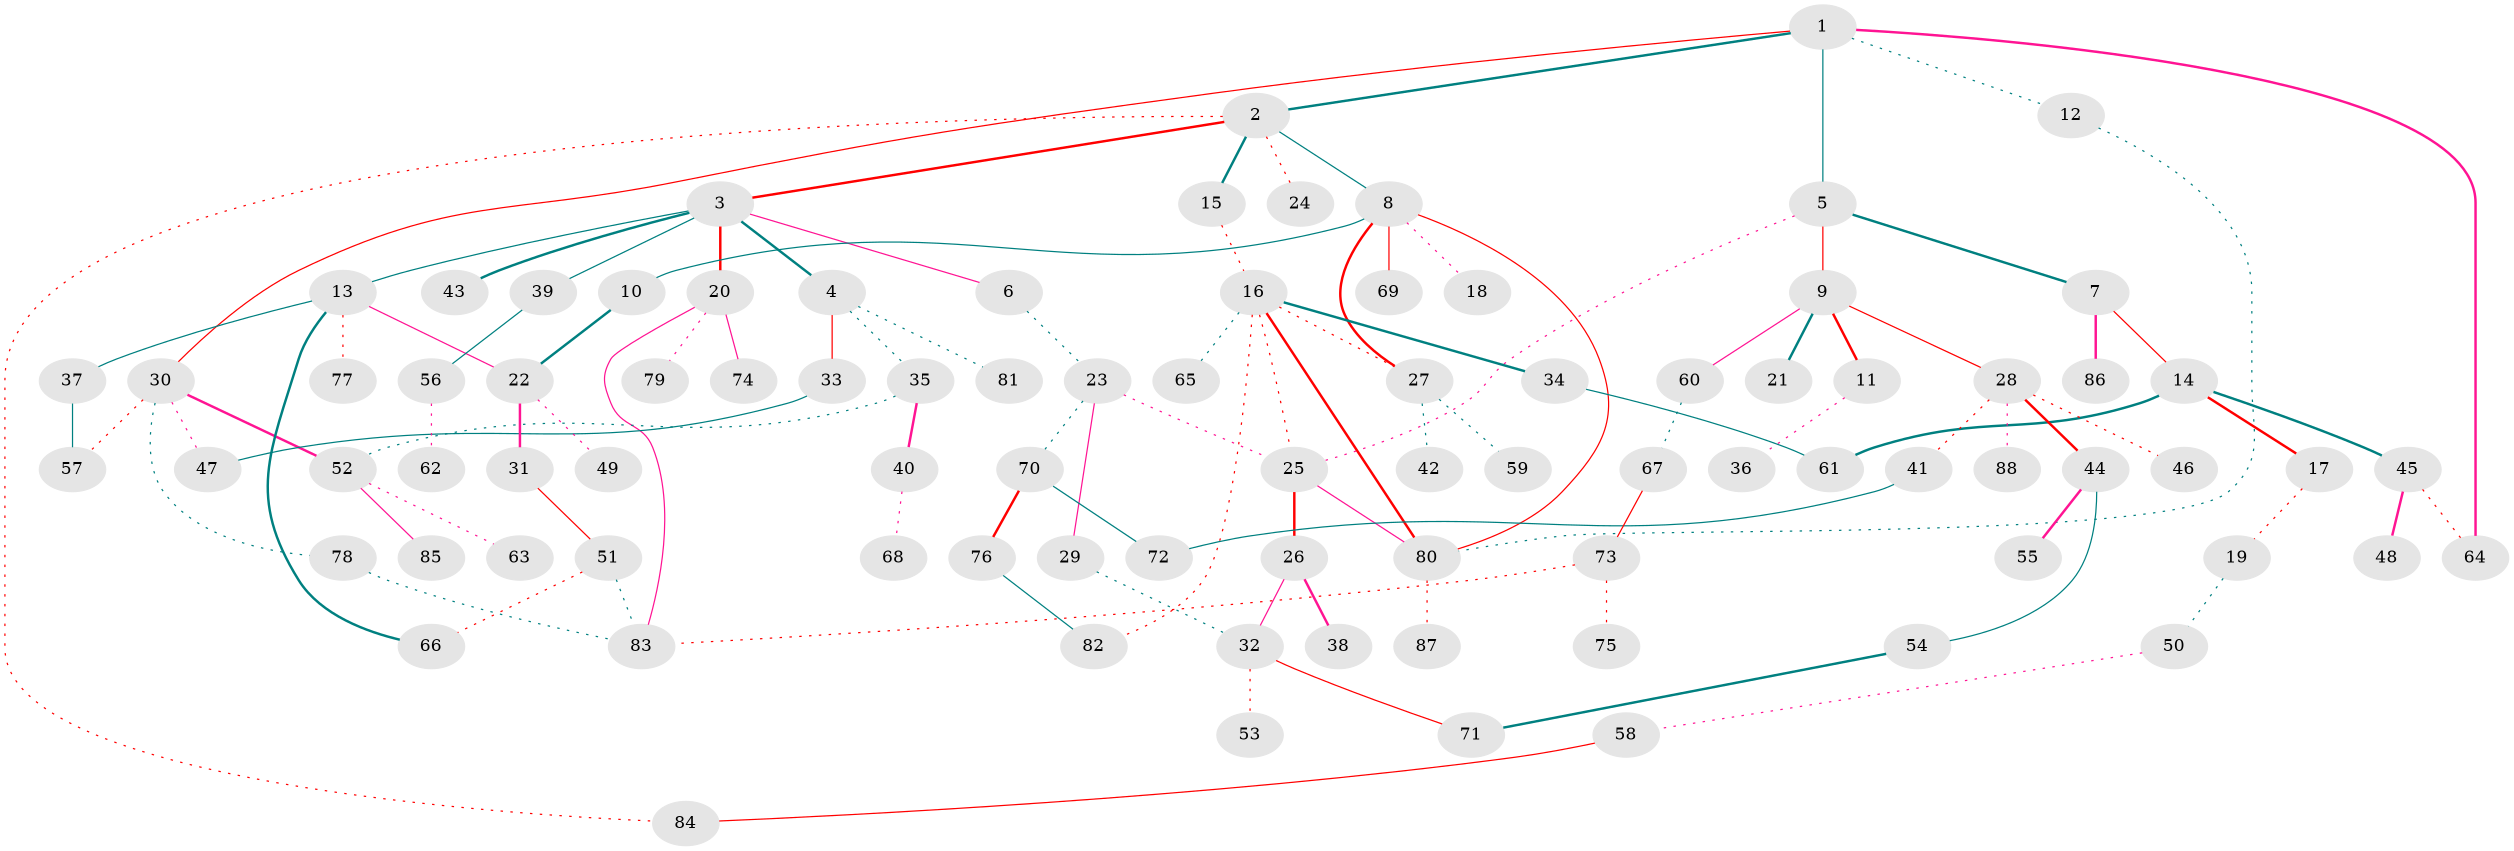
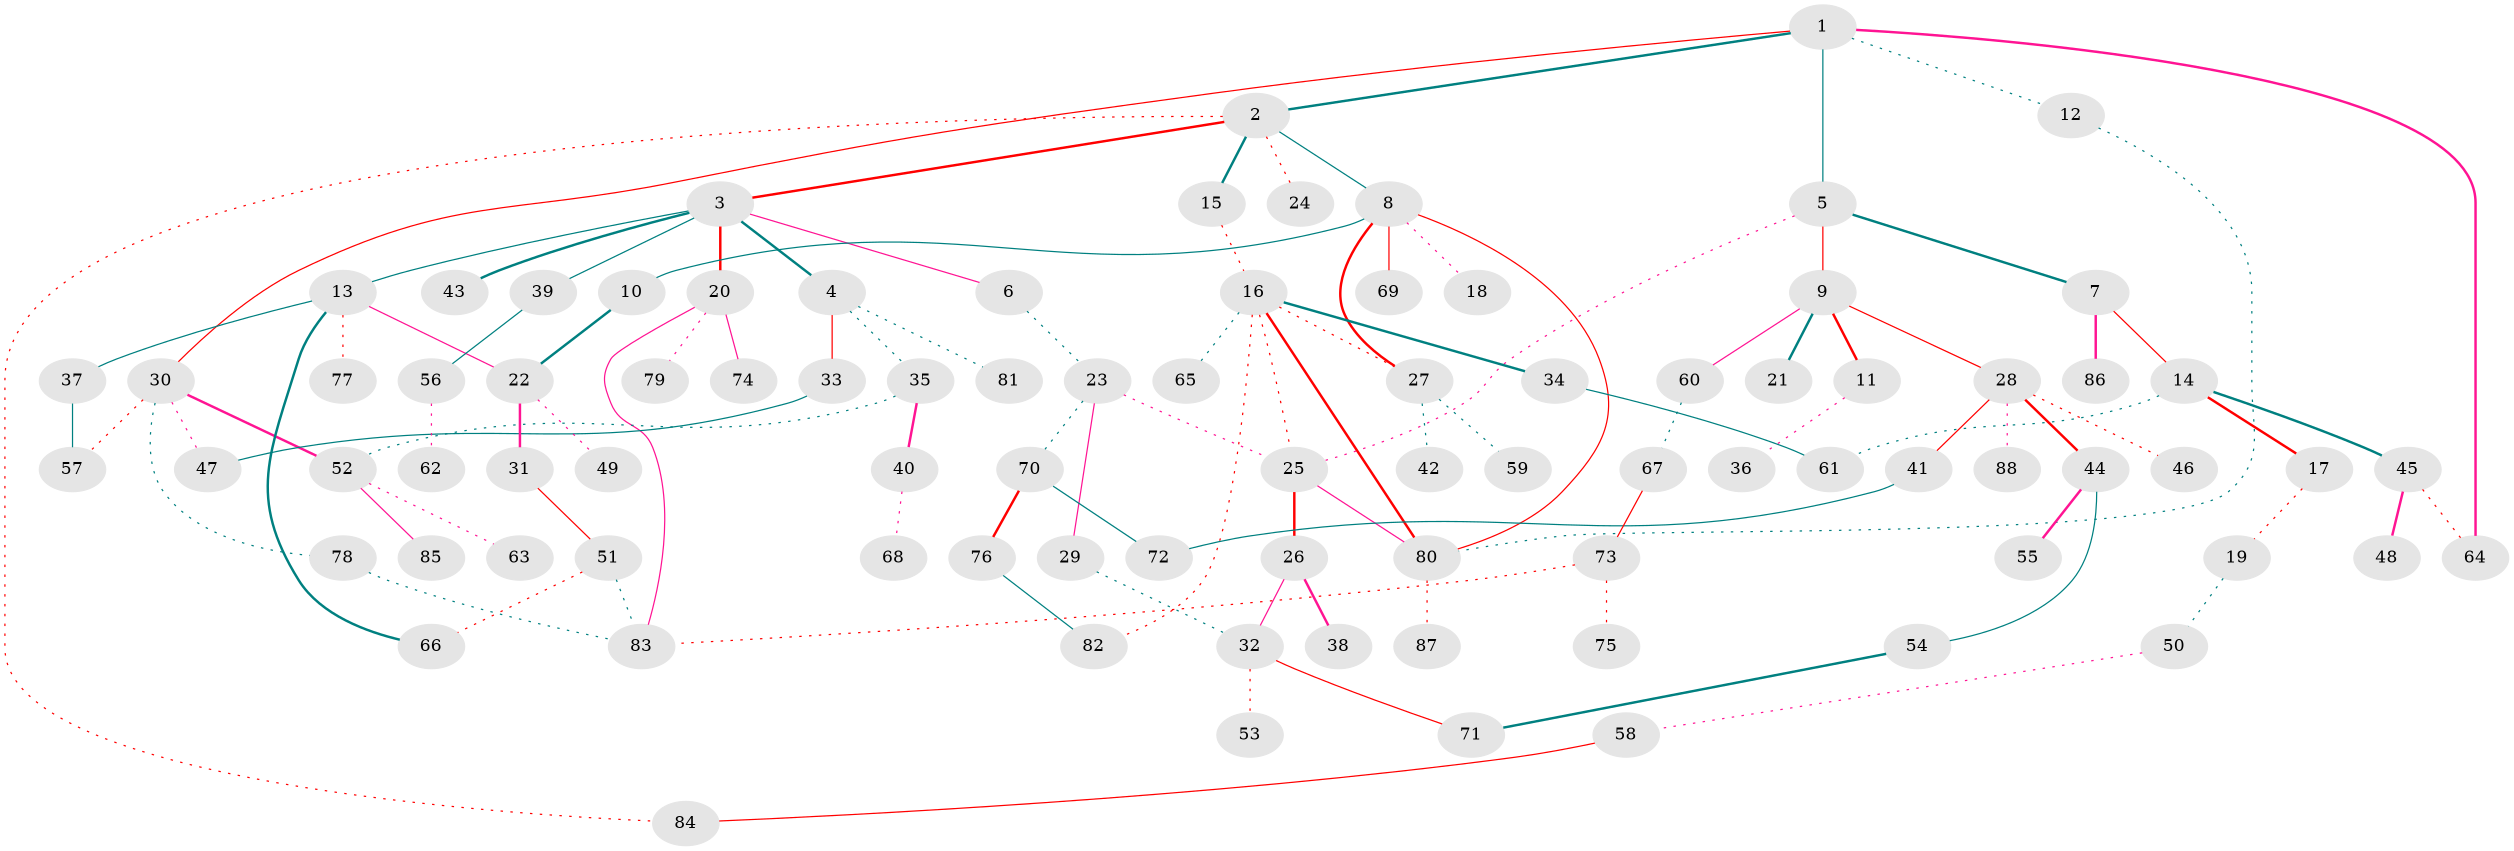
edge "28" -- "41": style dotted -> solid
edge "14" -- "61": style bold -> dotted
